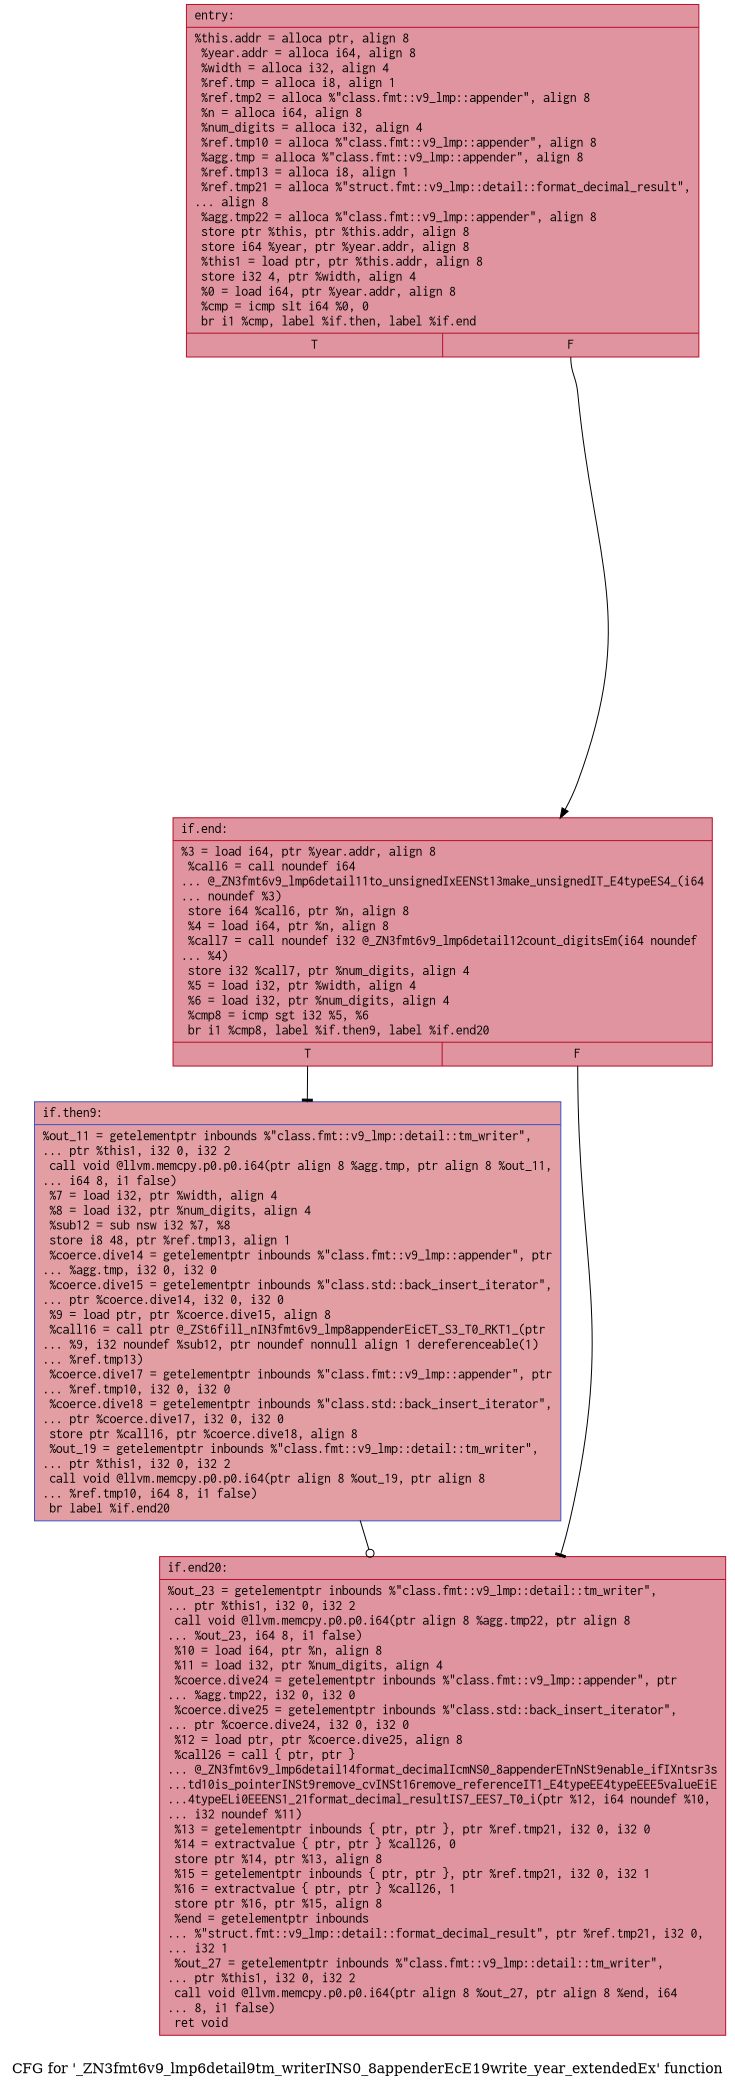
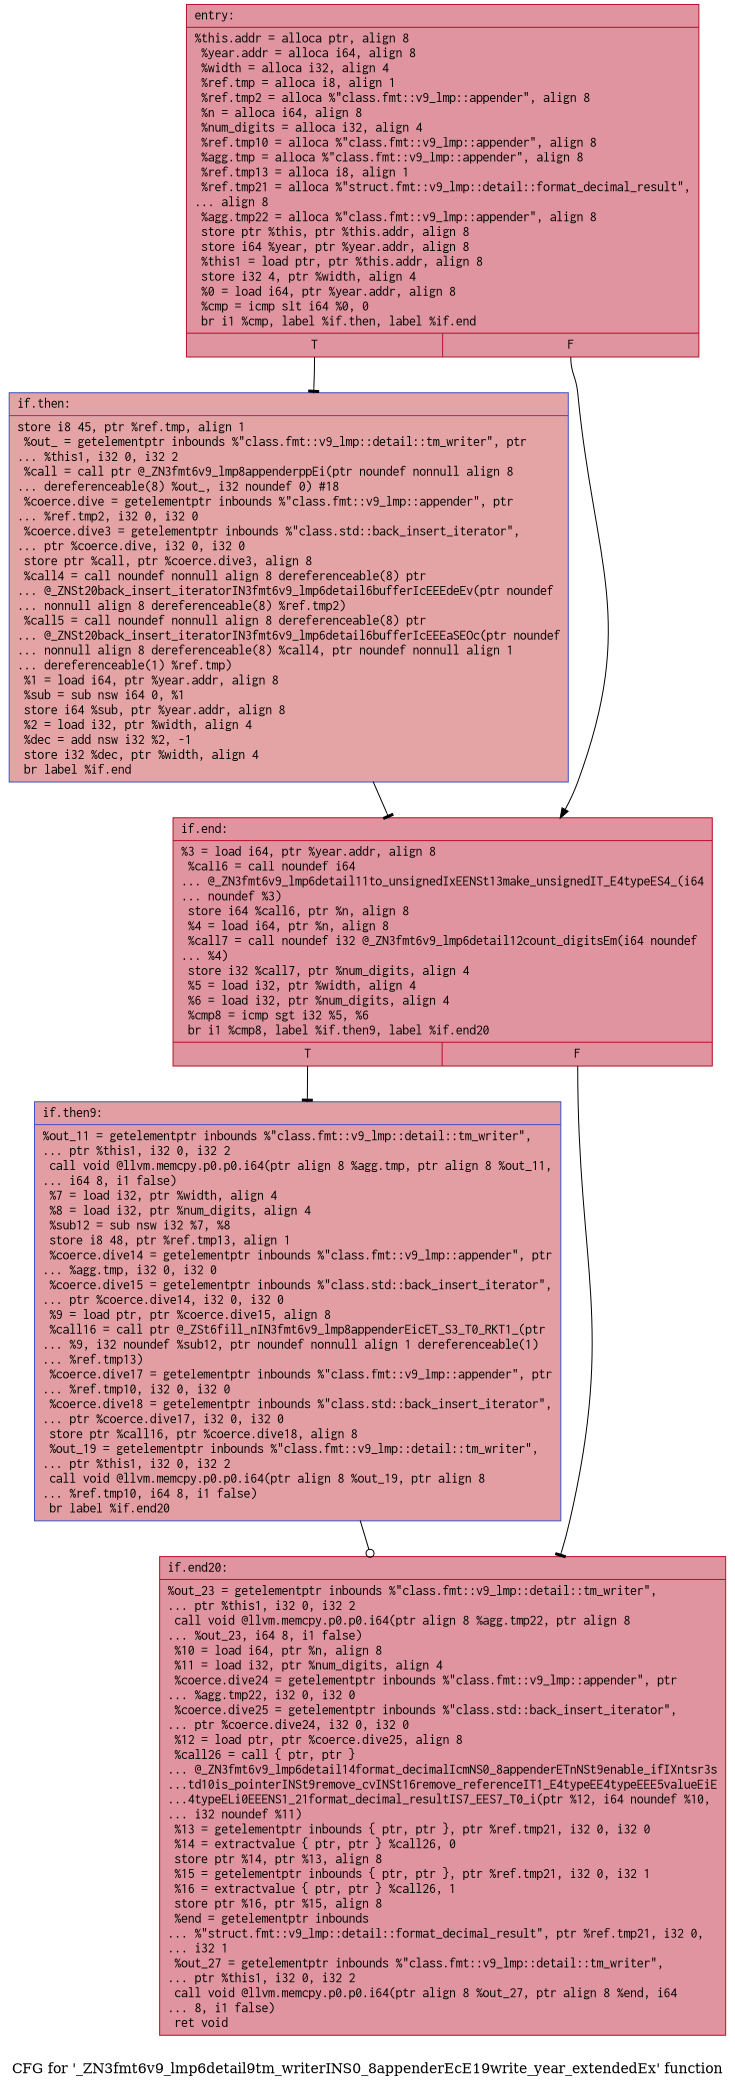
node "if.then:": added
